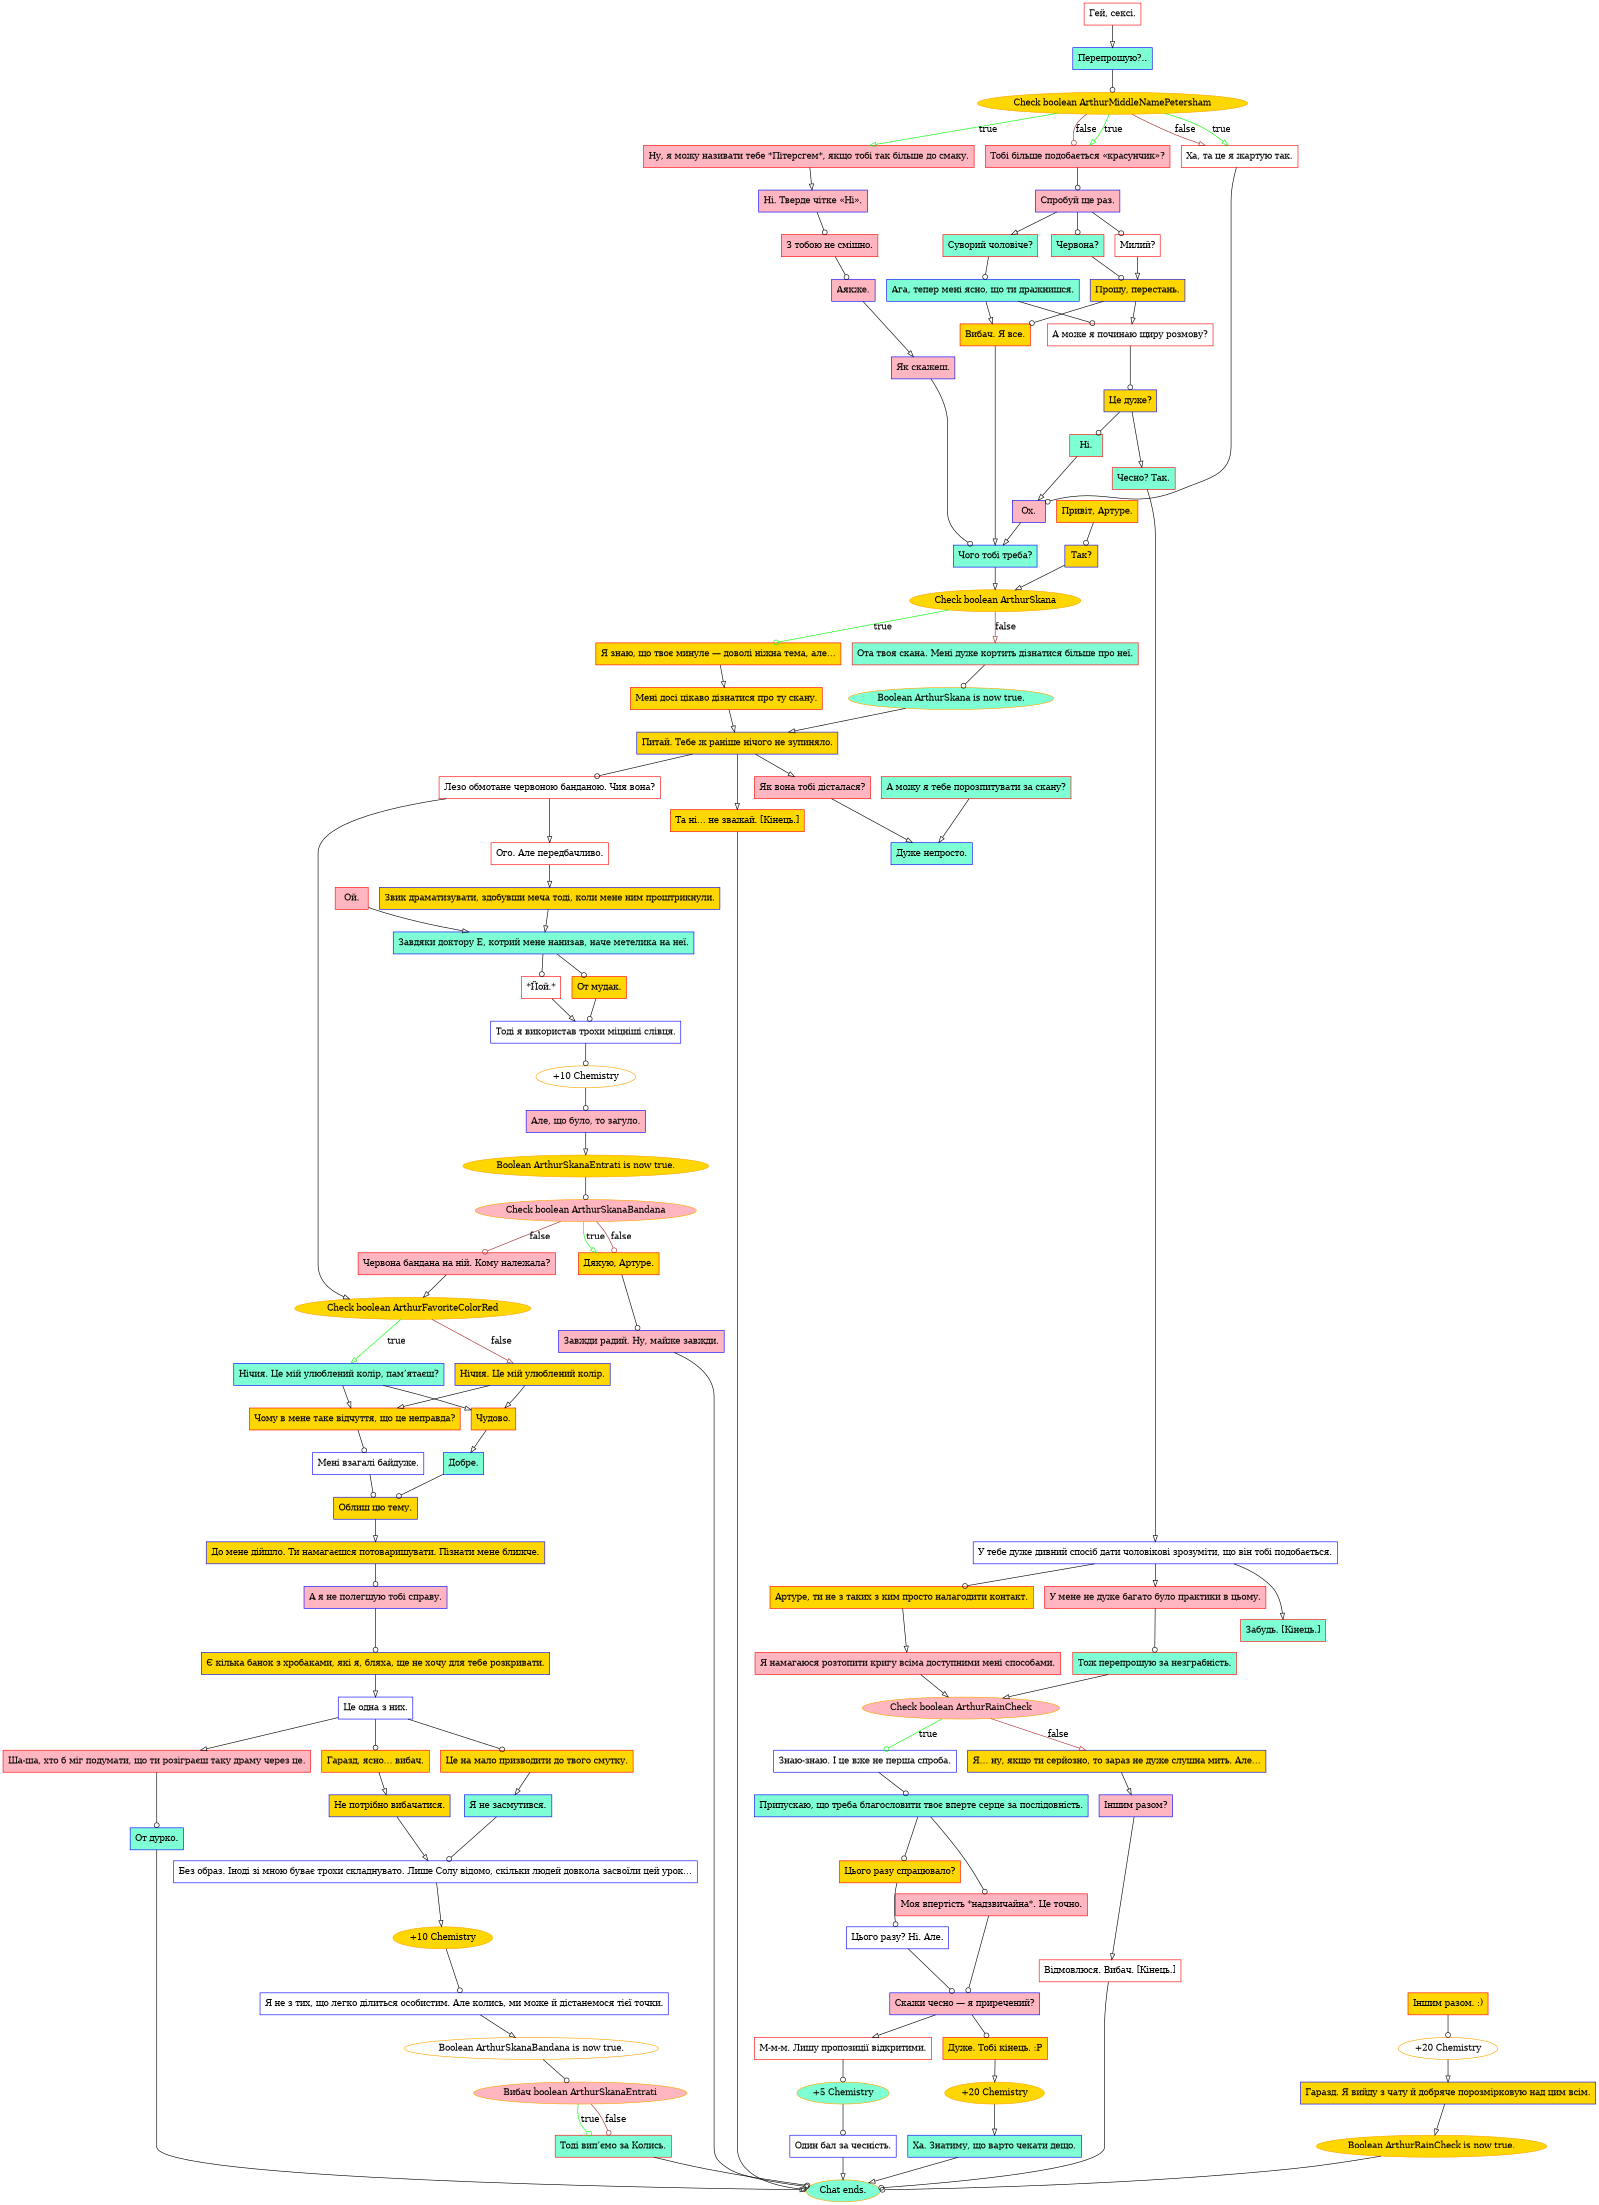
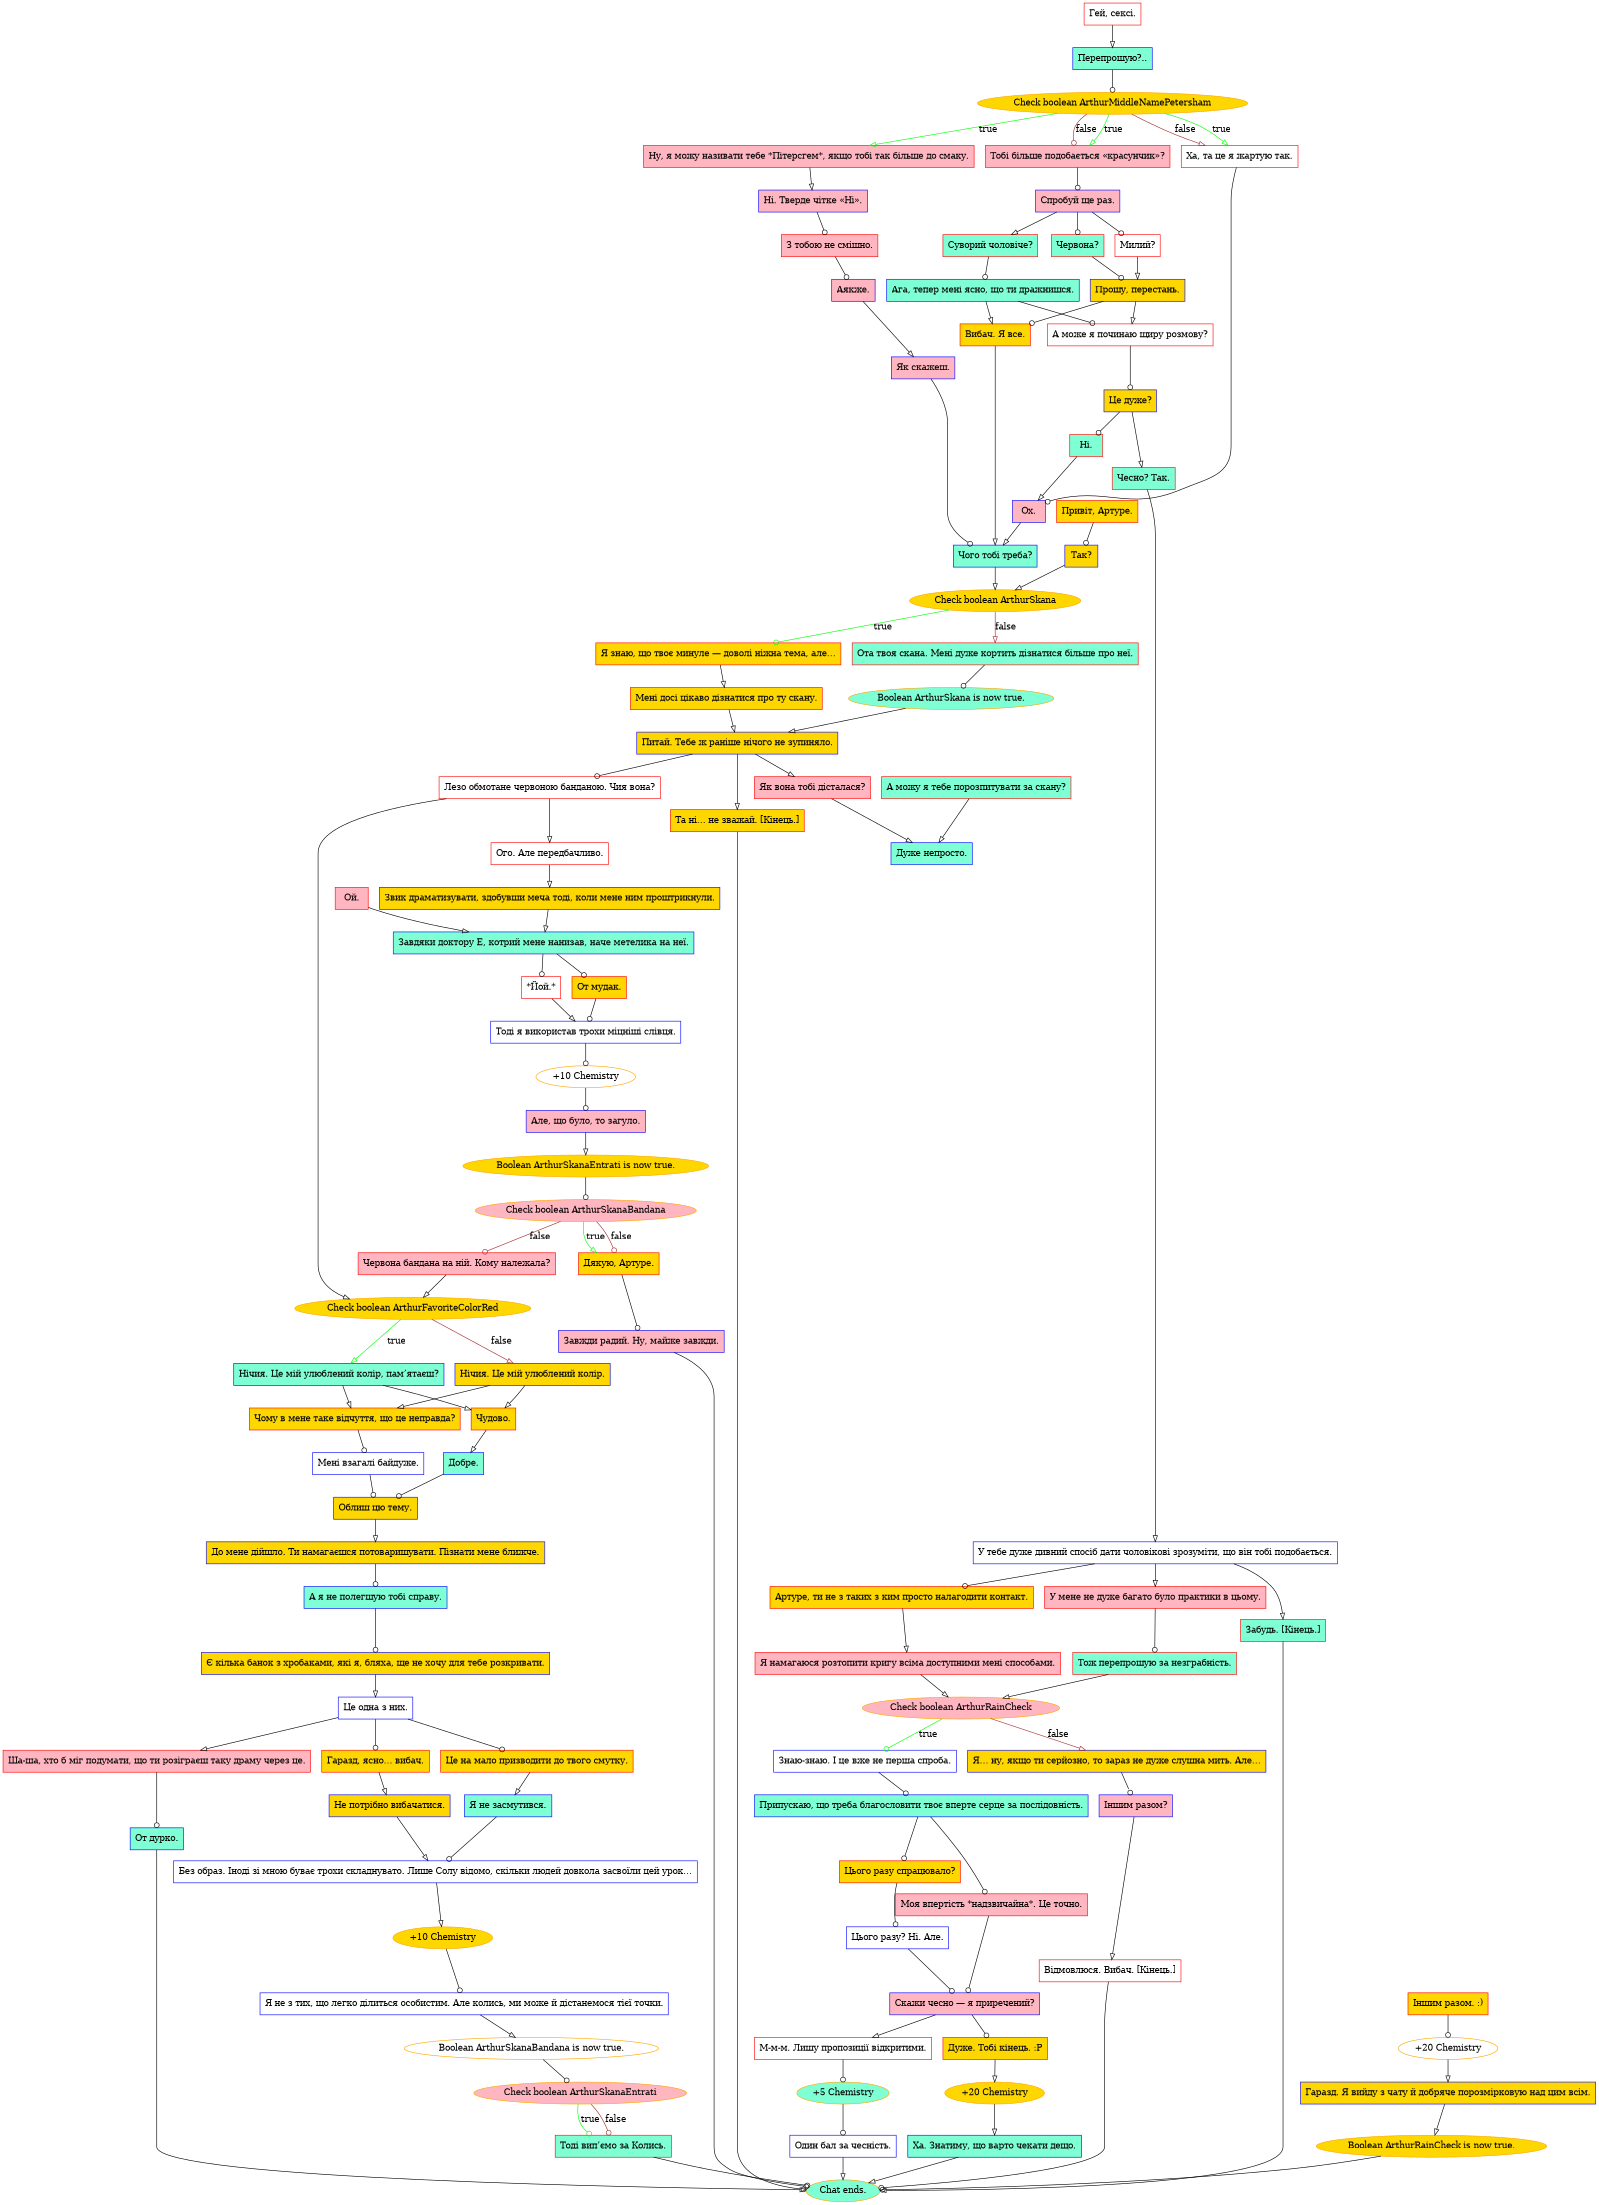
node "А я не полегшую тобі справу.": fillcolor lightpink -> aquamarine
edge "Я… ну, якщо ти серйозно, то зараз не дуже слушна мить. Але…" -> "Іншим разом?": arrowhead onormal -> odot
node "Вибач boolean ArthurSkanaEntrati": label "Вибач boolean ArthurSkanaEntrati" -> "Check boolean ArthurSkanaEntrati"
edge "Забудь. [Кінець.]" -> "Chat ends.": added
